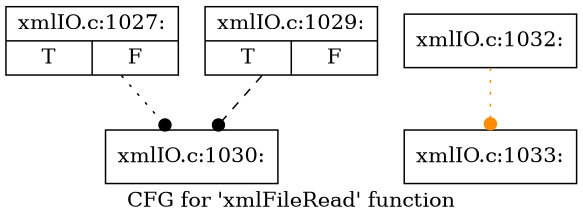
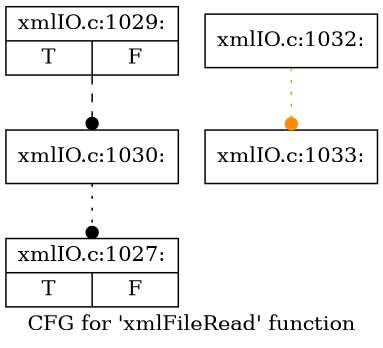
edge "xmlIO.c:1027:" -> "xmlIO.c:1030:": reversed
